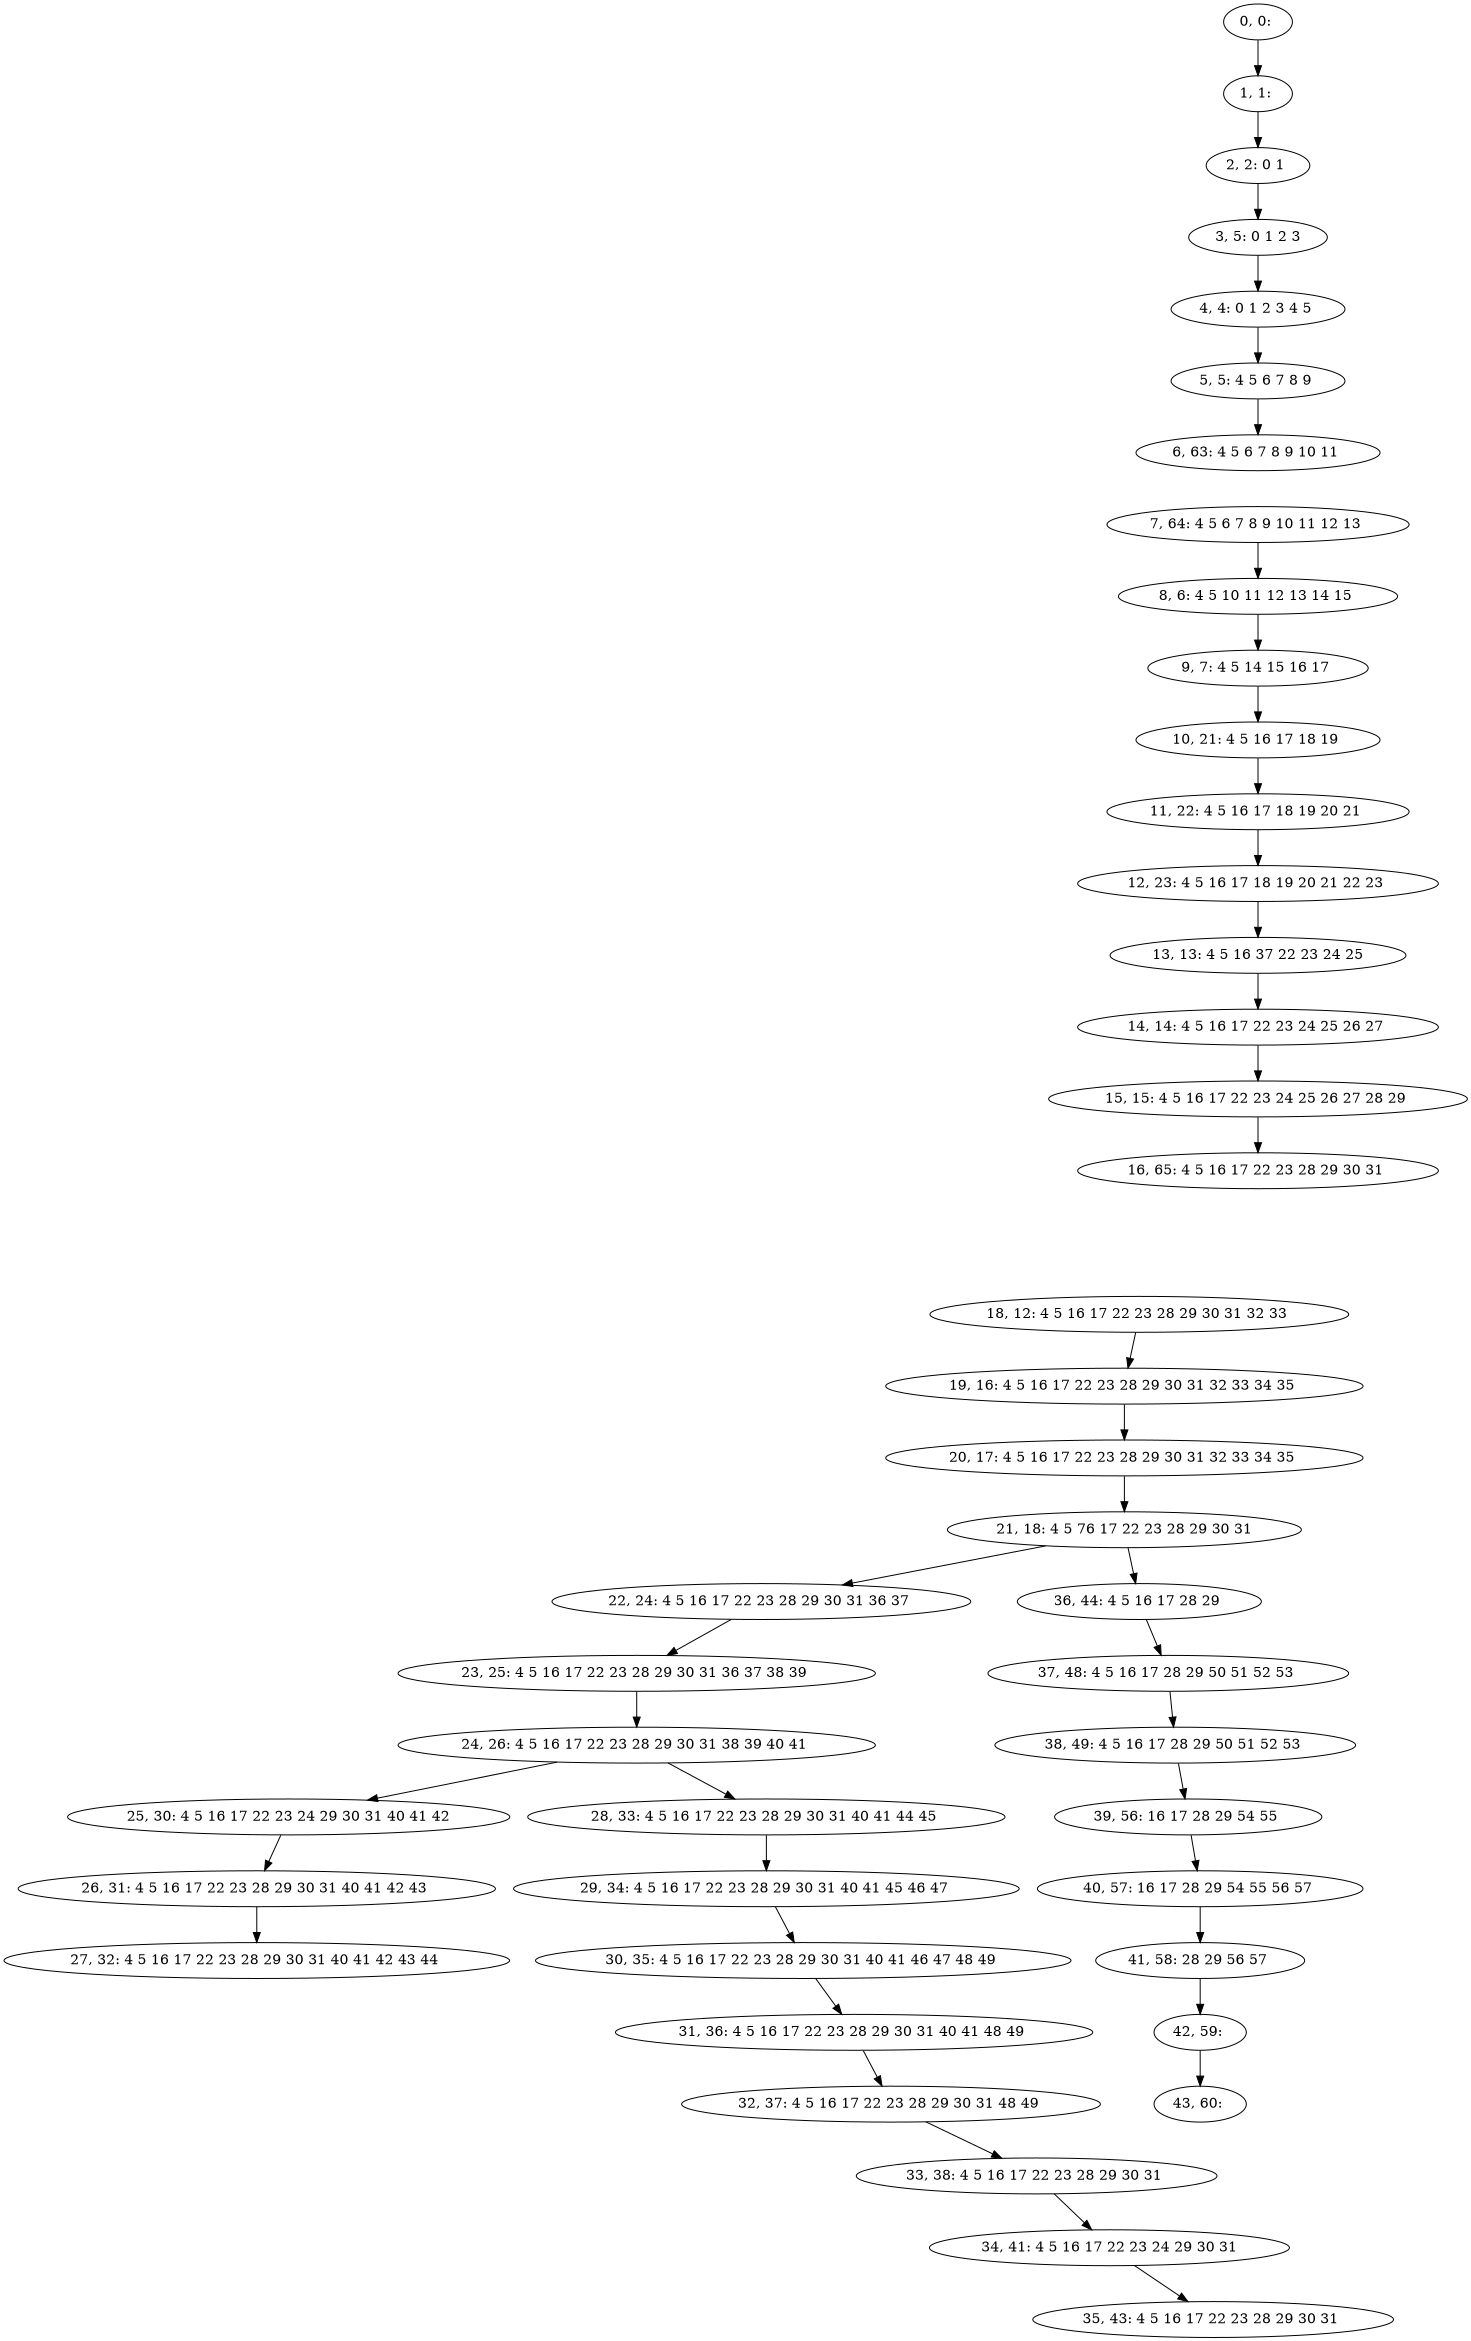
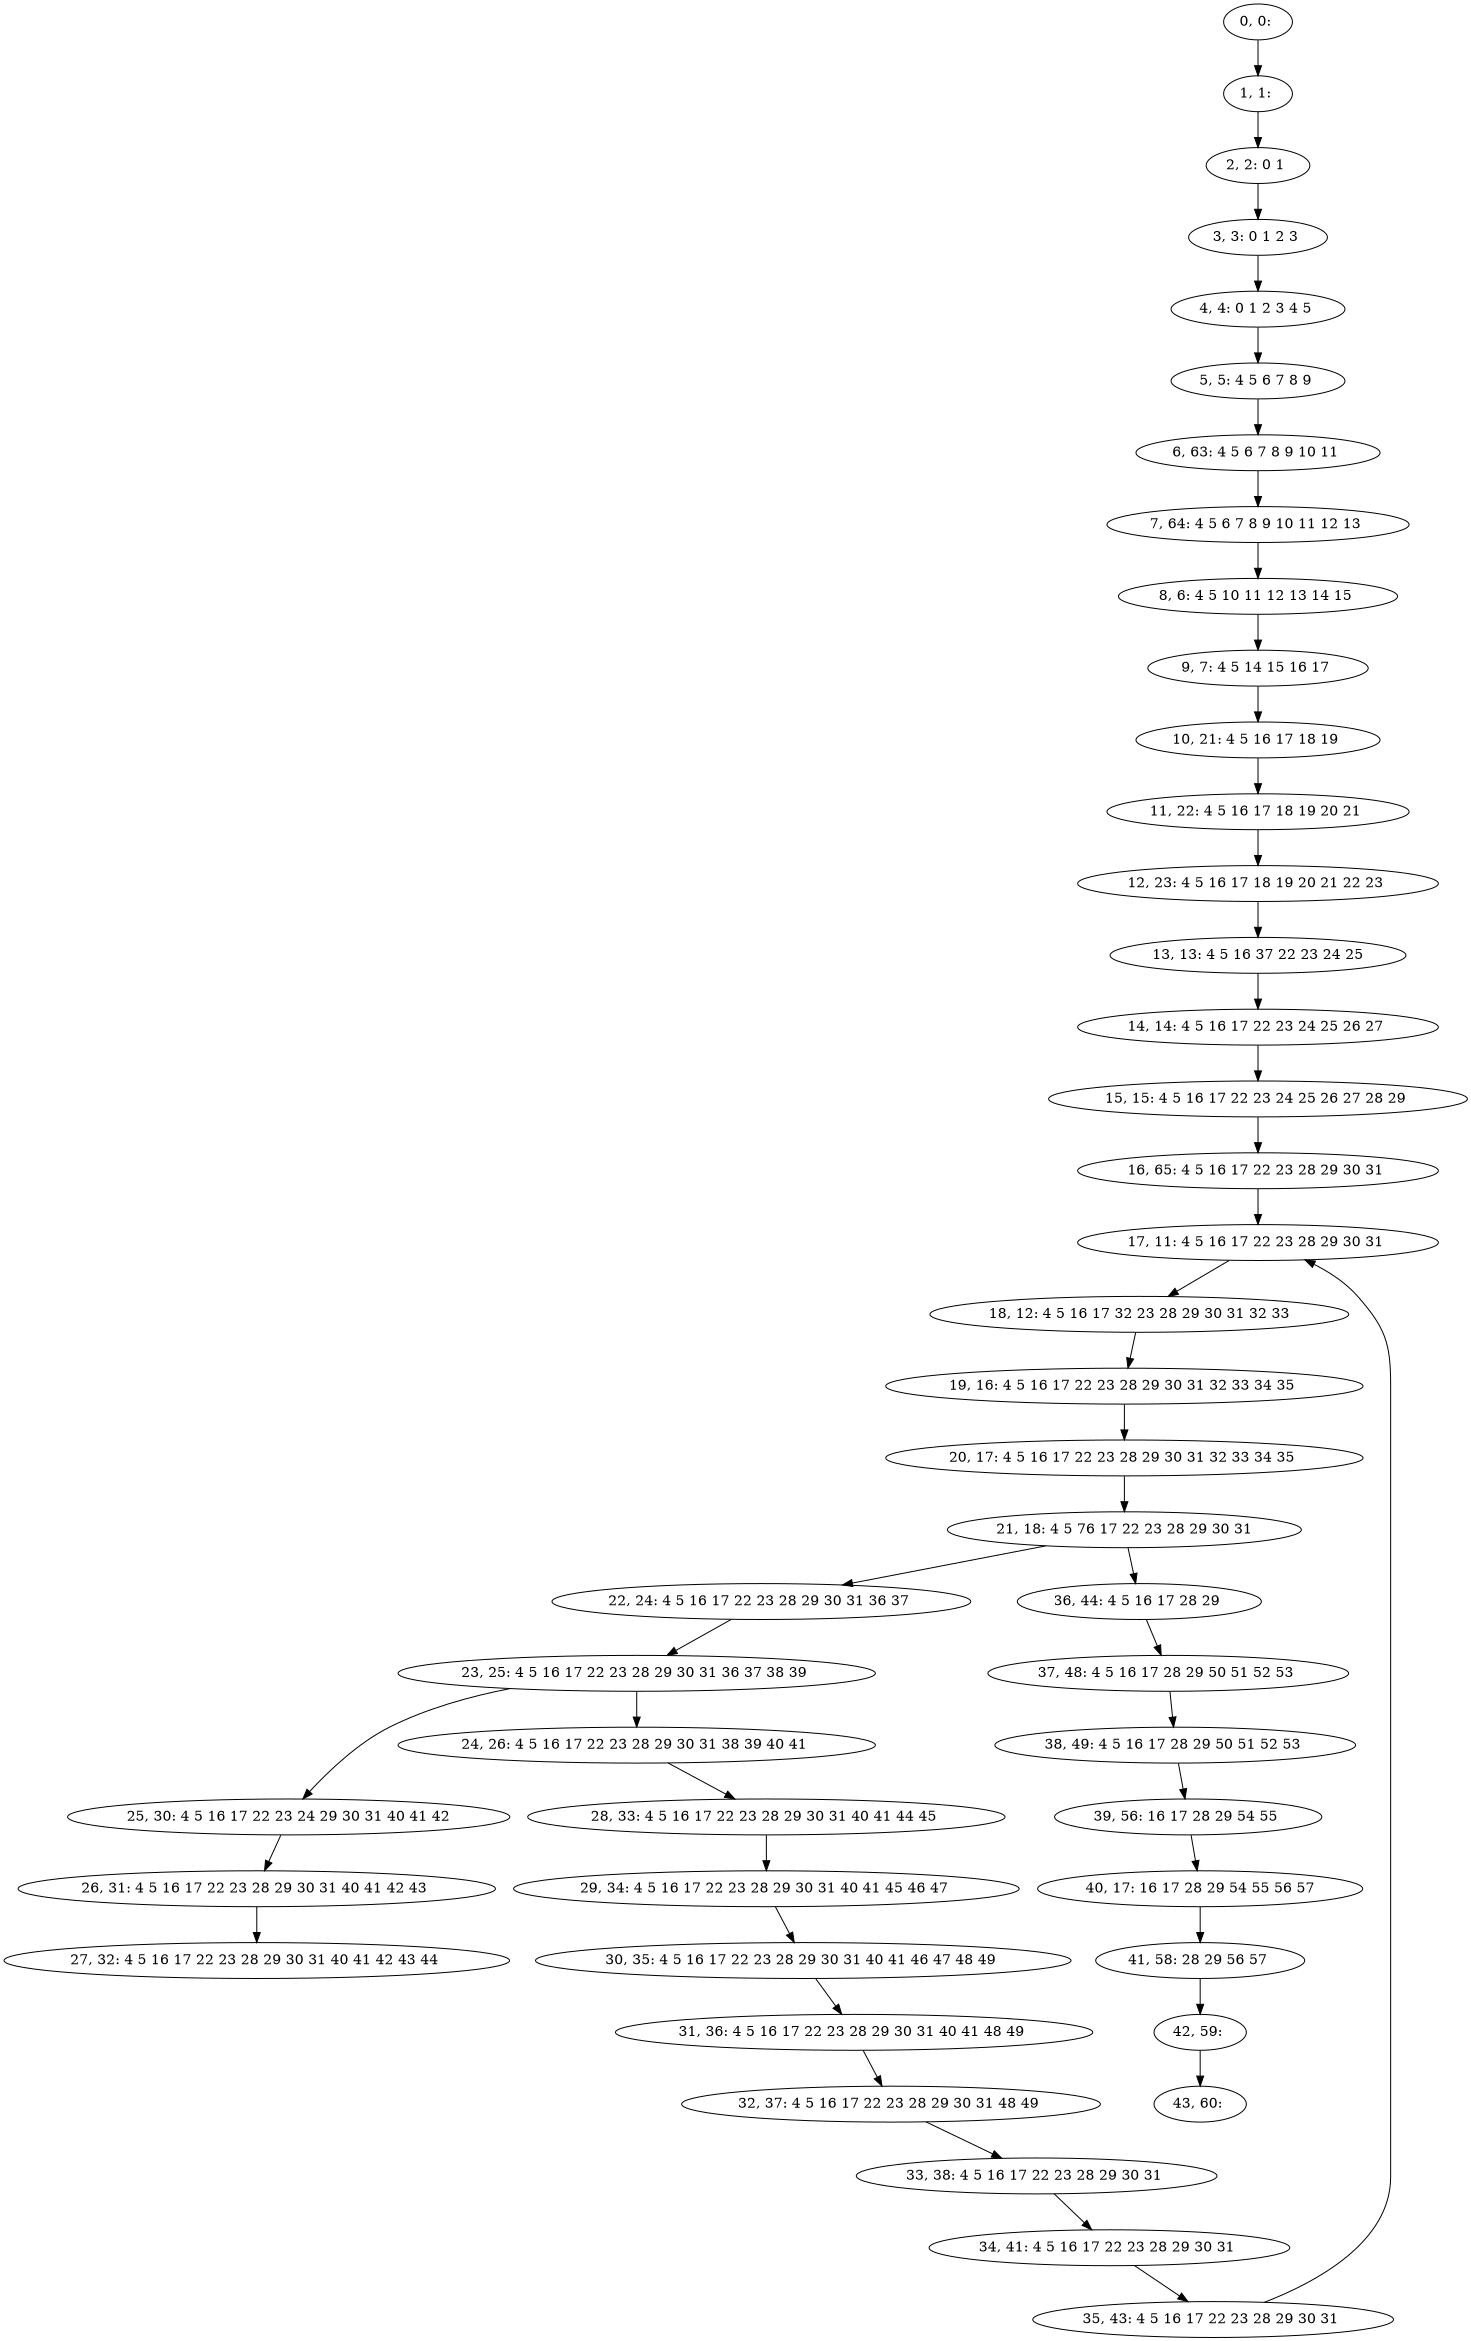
node "3, 5: 0 1 2 3": label "3, 5: 0 1 2 3" -> "3, 3: 0 1 2 3"
edge "6, 63: 4 5 6 7 8 9 10 11" -> "7, 64: 4 5 6 7 8 9 10 11 12 13": added
node "17, 11: 4 5 16 17 22 23 28 29 30 31": added
node "18, 12: 4 5 16 17 22 23 28 29 30 31 32 33": label "18, 12: 4 5 16 17 22 23 28 29 30 31 32 33" -> "18, 12: 4 5 16 17 32 23 28 29 30 31 32 33"
edge "24, 26: 4 5 16 17 22 23 28 29 30 31 38 39 40 41" -> "25, 30: 4 5 16 17 22 23 24 29 30 31 40 41 42": now "23, 25: 4 5 16 17 22 23 28 29 30 31 36 37 38 39" -> "25, 30: 4 5 16 17 22 23 24 29 30 31 40 41 42"
node "40, 57: 16 17 28 29 54 55 56 57": label "40, 57: 16 17 28 29 54 55 56 57" -> "40, 17: 16 17 28 29 54 55 56 57"
node "34, 41: 4 5 16 17 22 23 24 29 30 31": label "34, 41: 4 5 16 17 22 23 24 29 30 31" -> "34, 41: 4 5 16 17 22 23 28 29 30 31"
